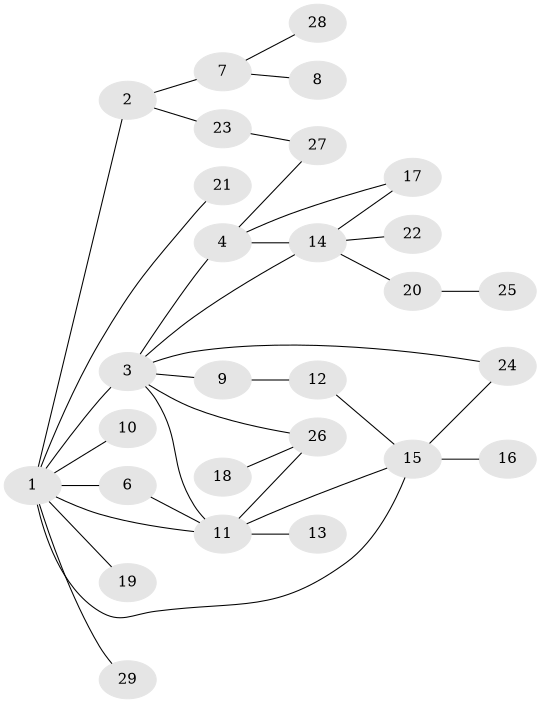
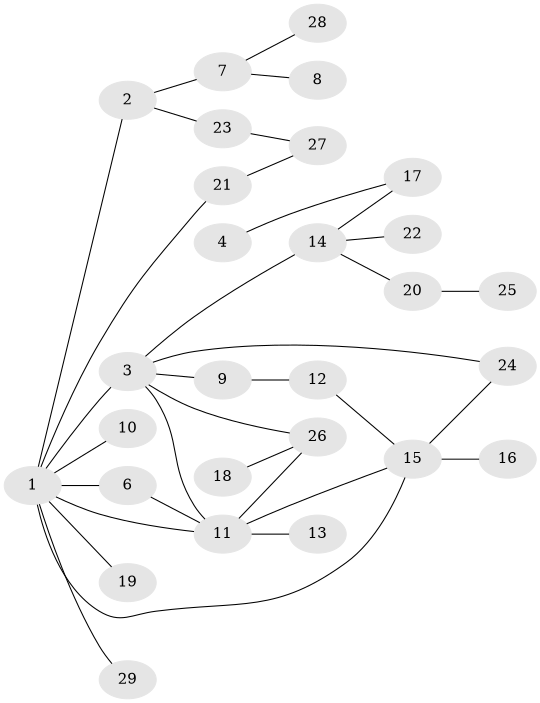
edge "27" -- "4": now "27" -- "21"
edge "4" -- "14": removed
edge "4" -- "3": removed
